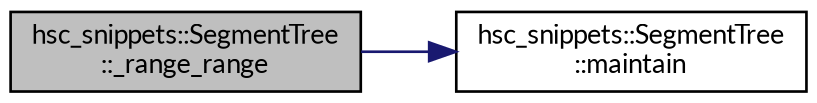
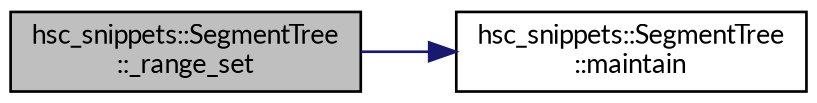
node "hsc_snippets::SegmentTree ::_range_range": label "hsc_snippets::SegmentTree ::_range_range" -> "hsc_snippets::SegmentTree ::_range_set"
